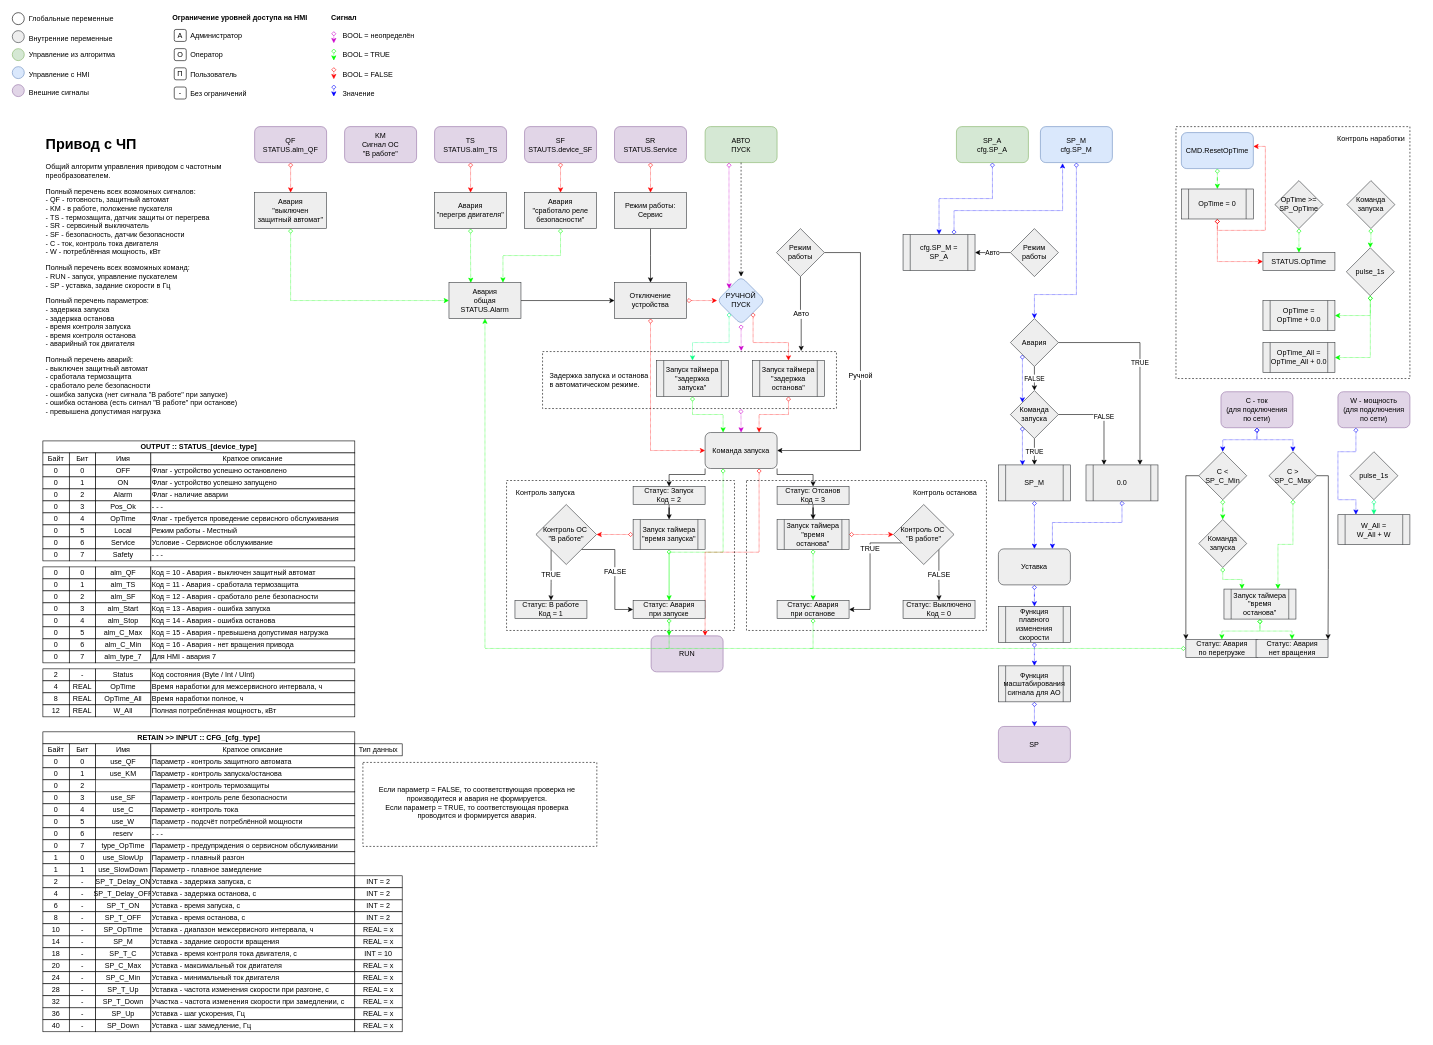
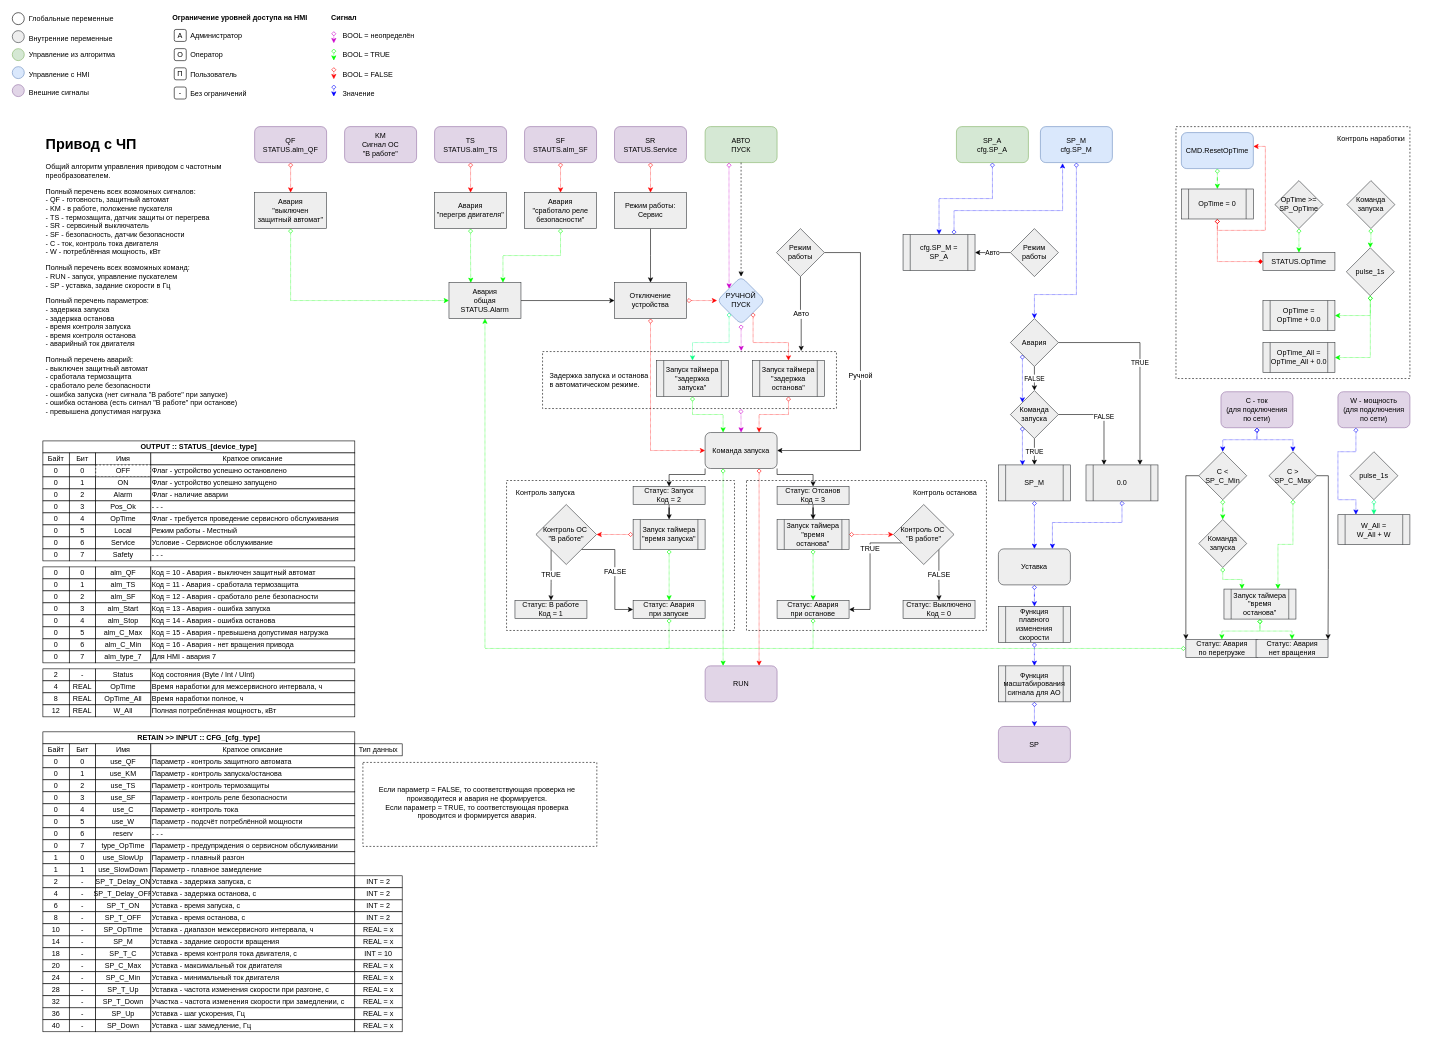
node "SF STAUTS.device_SF": label "SF STAUTS.device_SF" -> "SF STAUTS.alm_SF"
edge "OpTime = 0" -- "STATUS.OpTime": arrowhead classic -> diamond
node "OFF": style solid -> dashed
node "RUN": moved (687, 654) -> (741, 684)
node "use_TS": added
